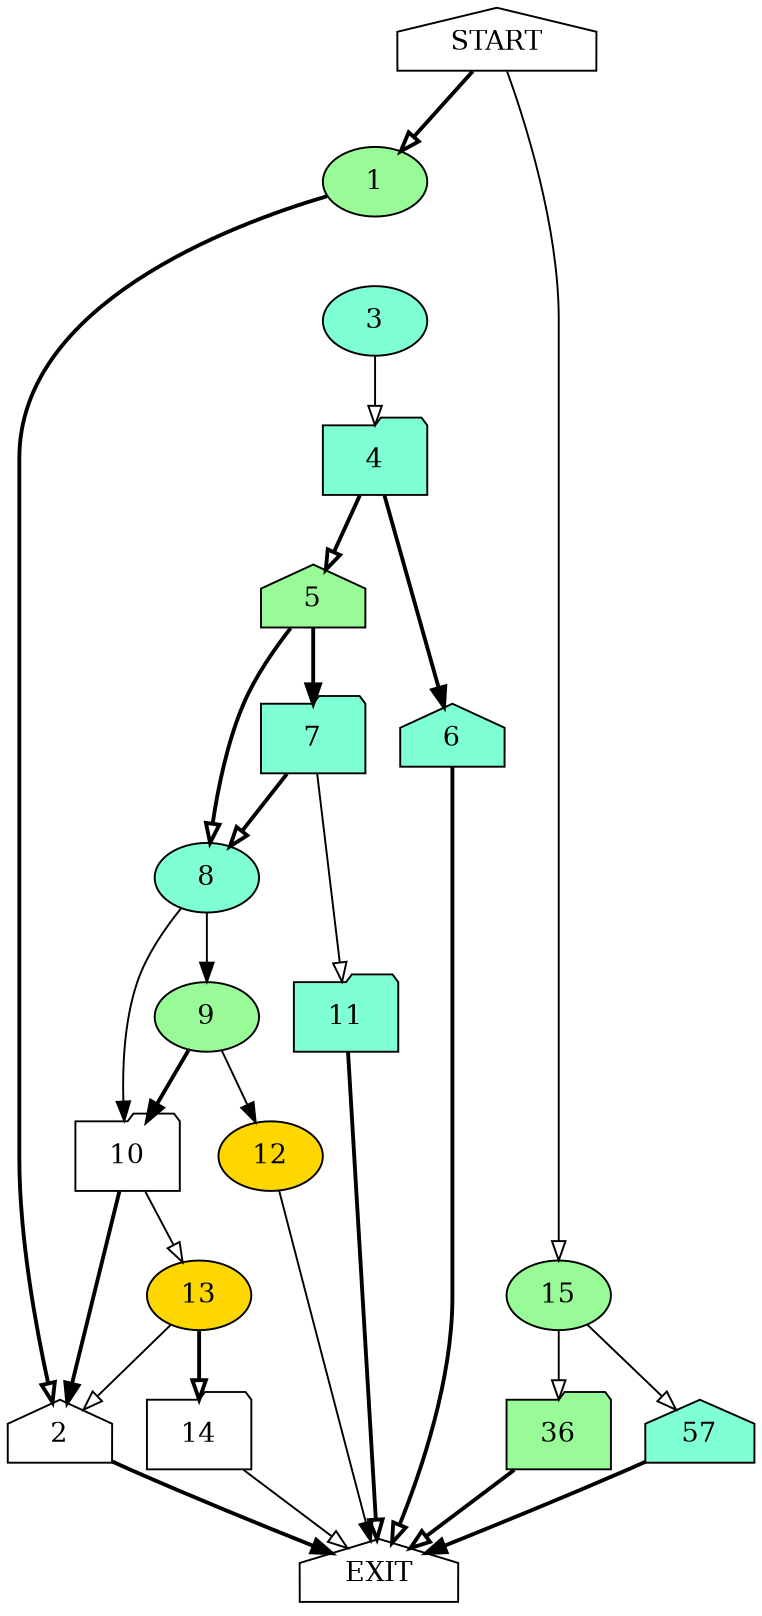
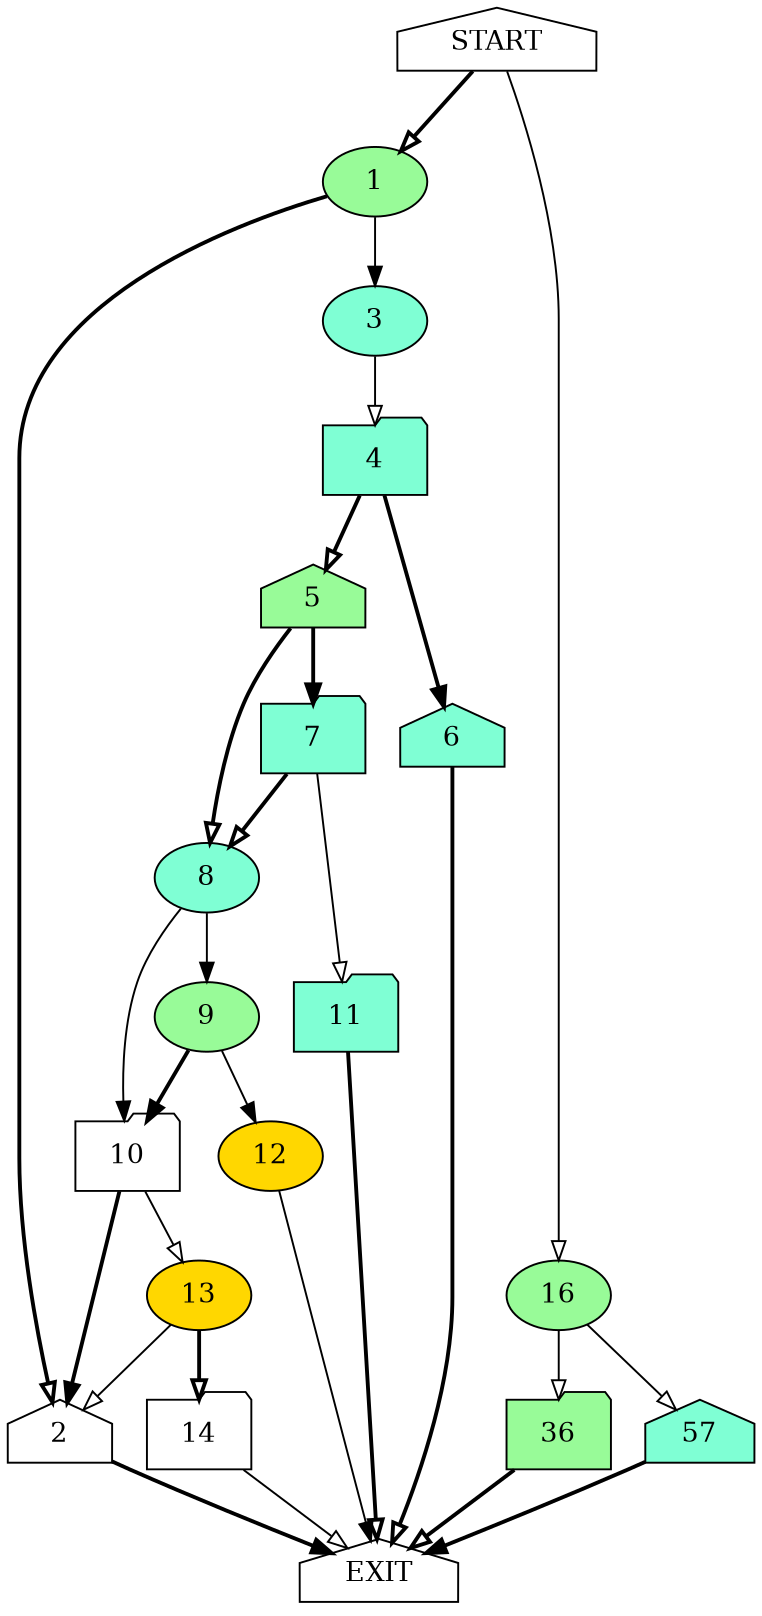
edge "1" -> "3": added
node "15": label "15" -> "16"
